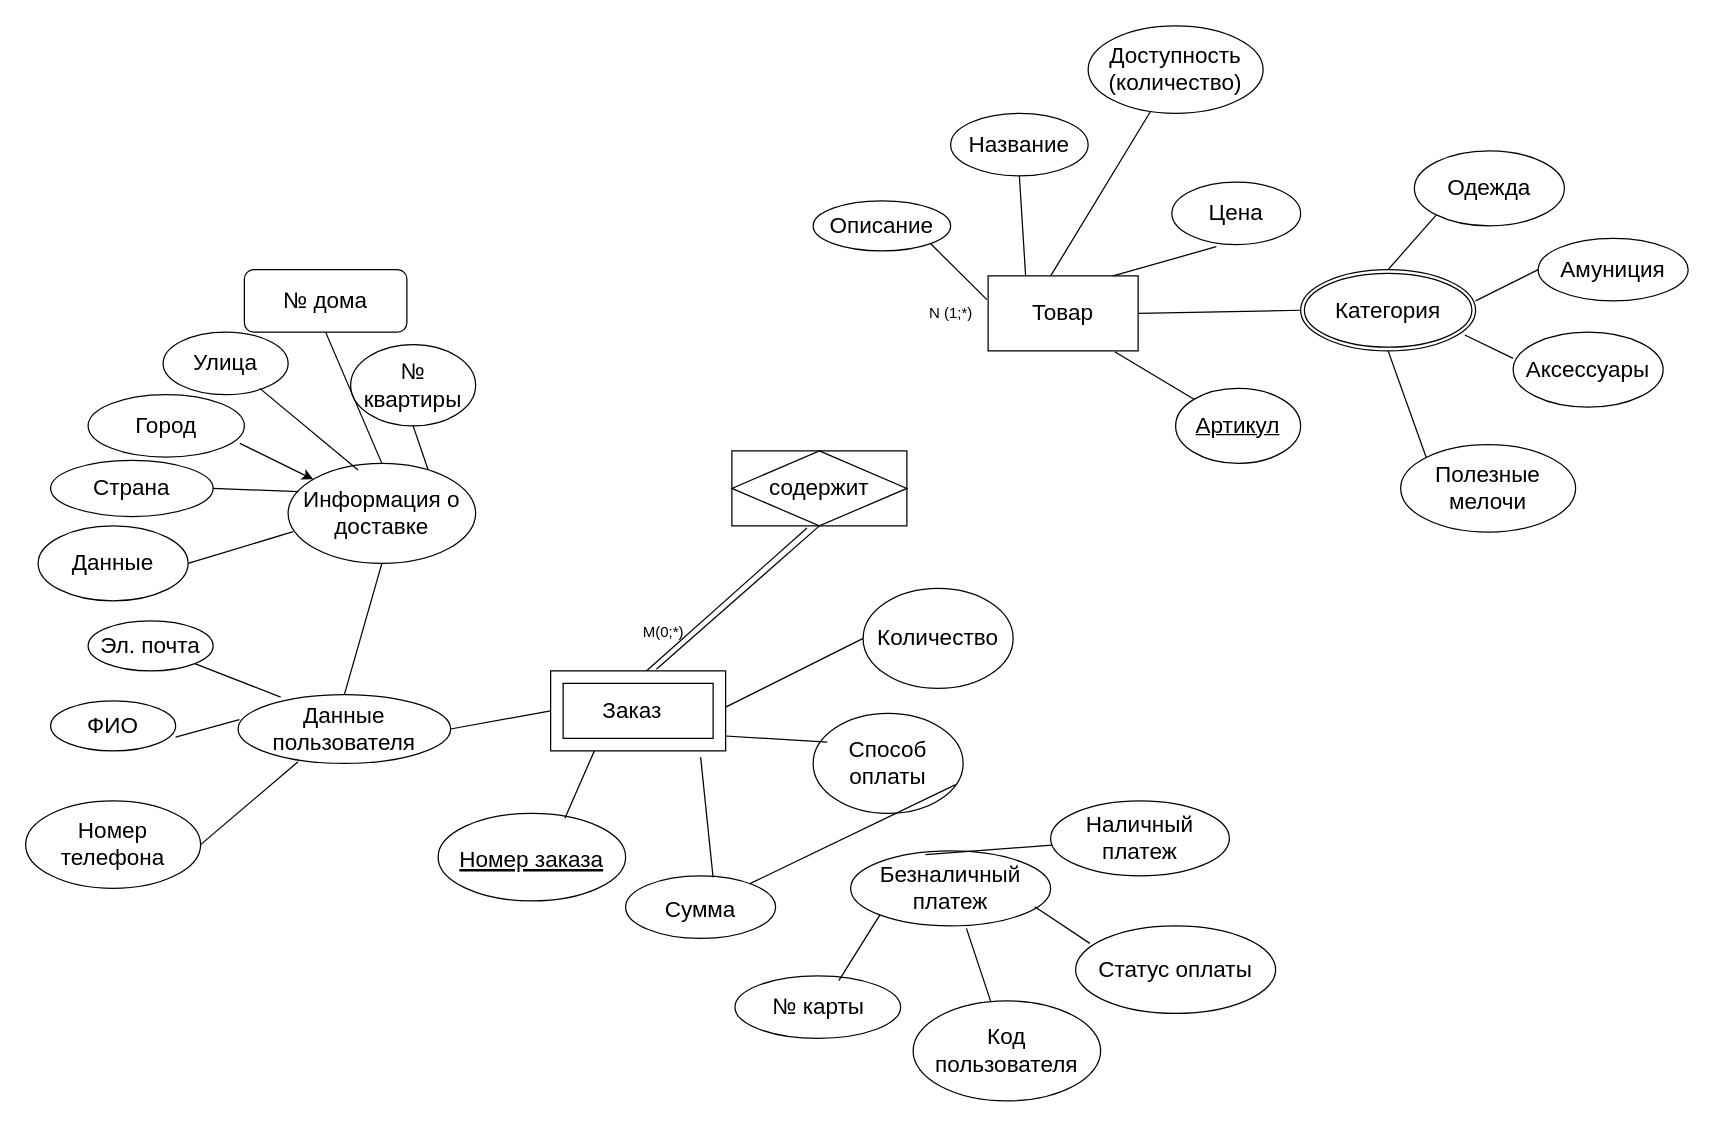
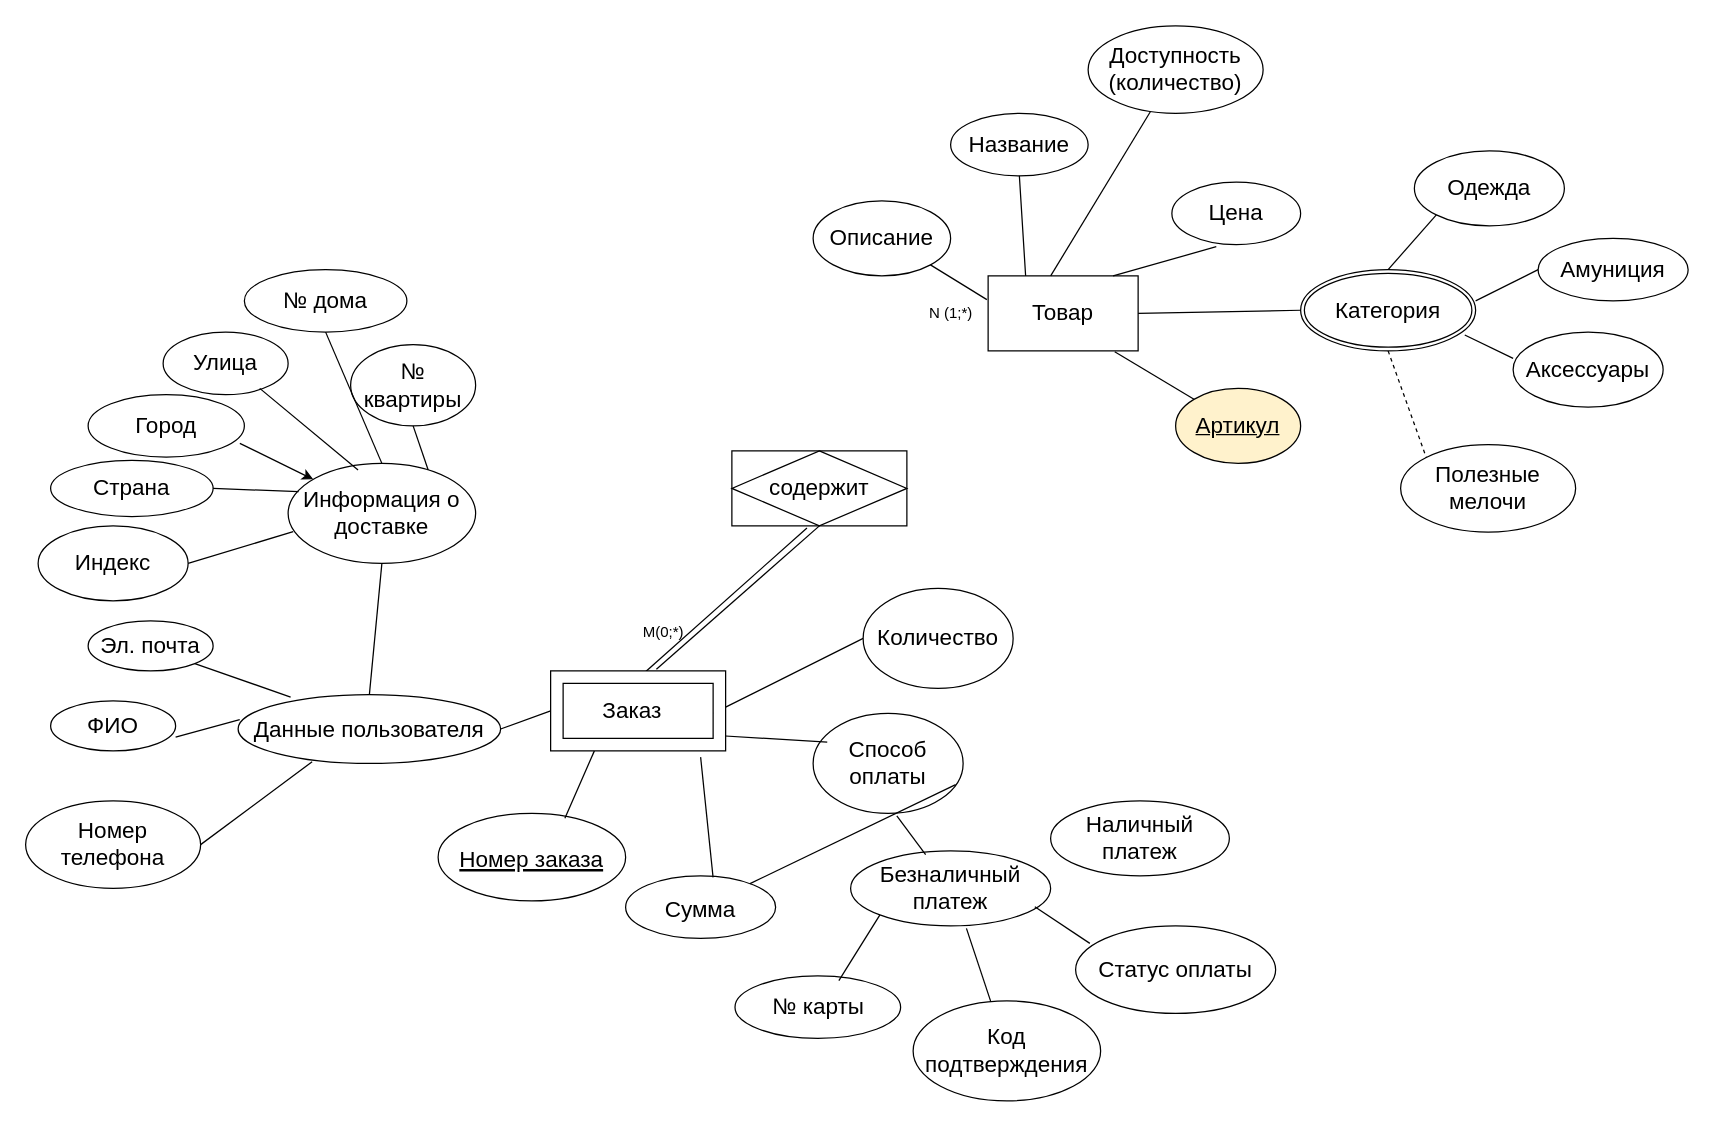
node "Описание": size 138x50 -> 138x75
node "№ дома": shape rounded rectangle -> ellipse
edge "Категория" -- "Полезные мелочи": style solid -> dashed
node "Артикул": fillcolor #ffffff -> #fff2cc
node "Данные": label "Данные" -> "Индекс"
node "Данные пользователя": size 213x69 -> 263x69
edge "Наличный платеж" -- "Безналичный платеж": now "Способ оплаты" -- "Безналичный платеж"
node "Код пользователя": label "Код пользователя" -> "Код подтверждения"
